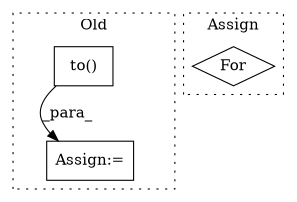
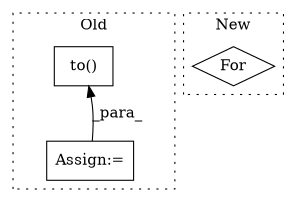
cluster "Assign": label "Assign" -> "New"
edge "to()" -> "Assign:=": reversed
